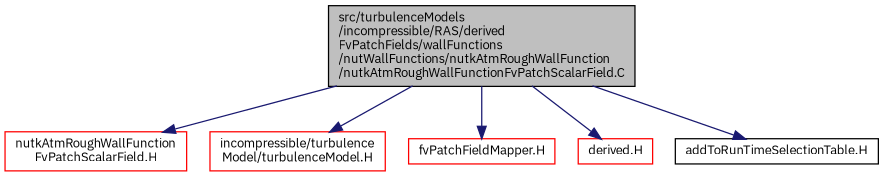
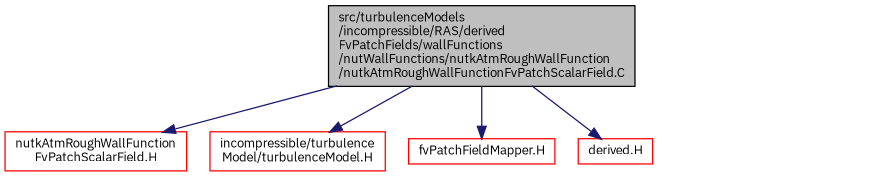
node "addToRunTimeSelectionTable.H": removed
